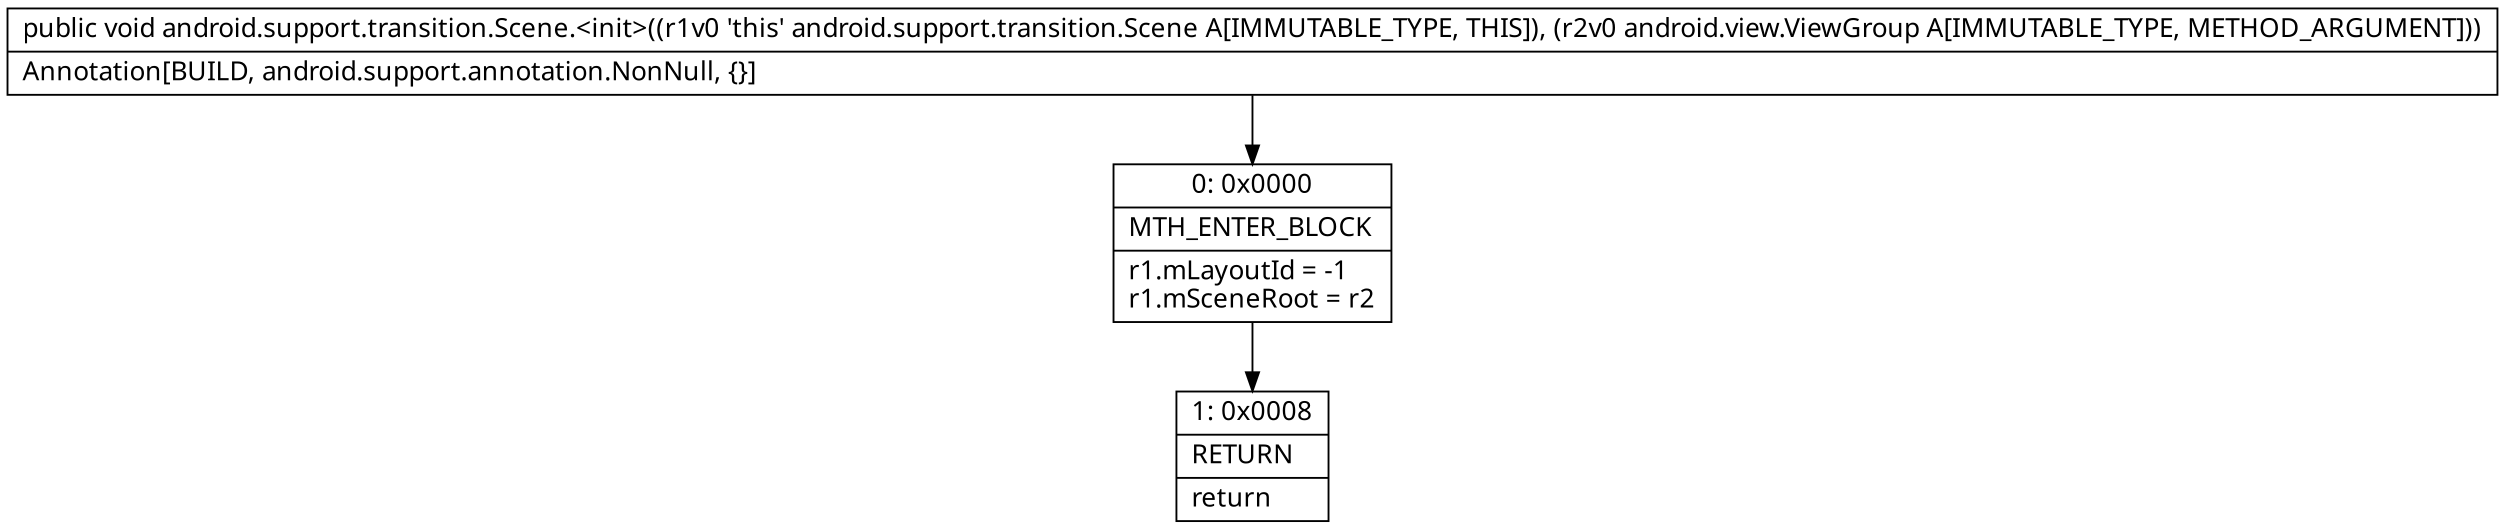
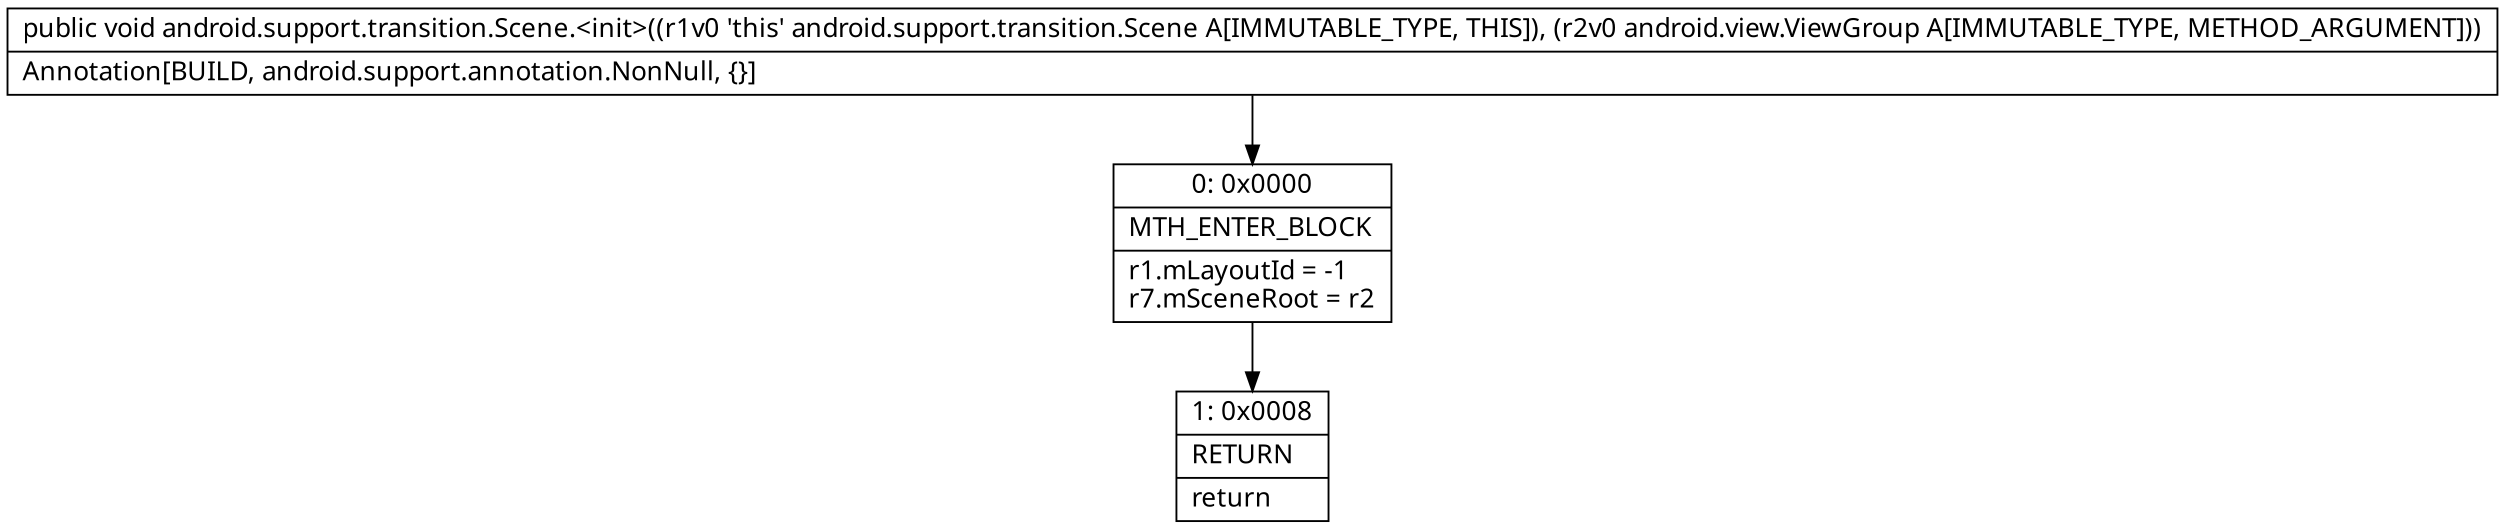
node "0: 0x0000": text "r1.mSceneRoot = r2" -> "r7.mSceneRoot = r2"
